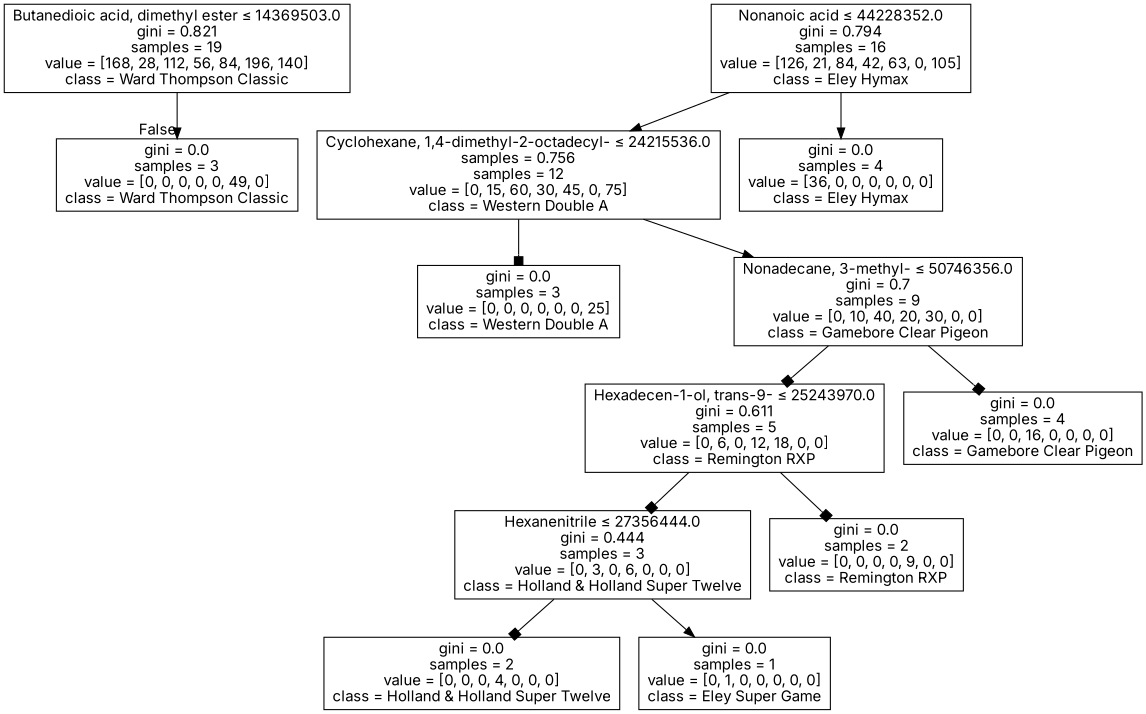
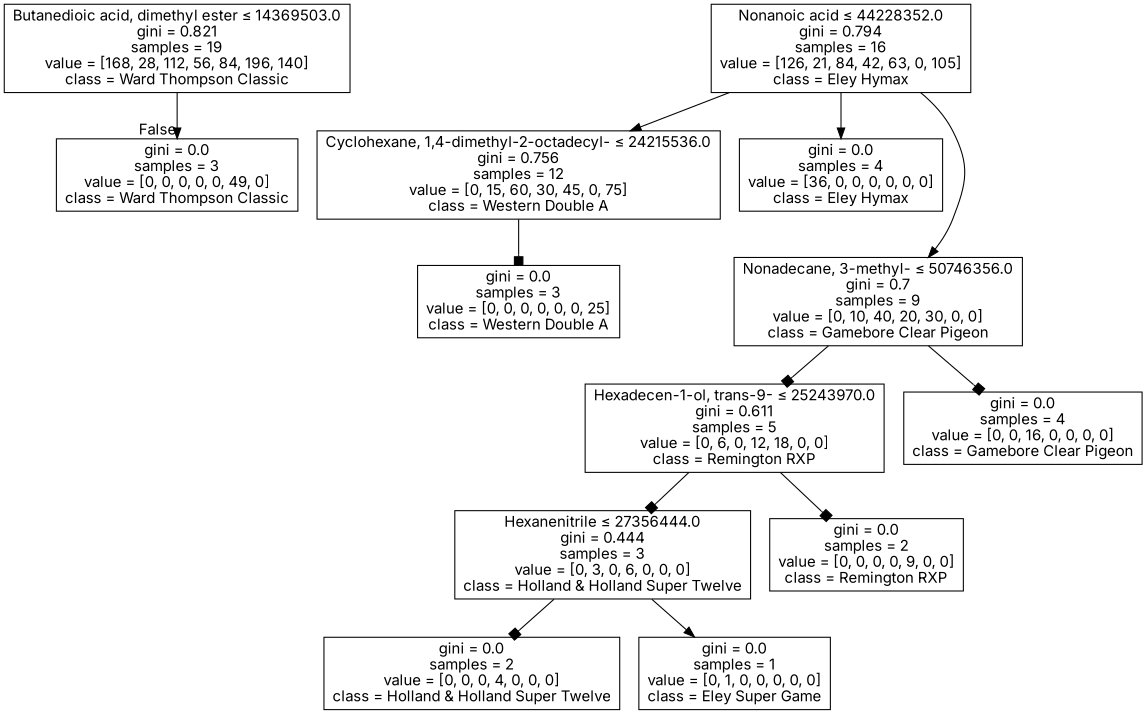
node "Cyclohexane, 1,4-dimethyl-2-octadecyl- ≤ 24215536.0": text "samples = 0.756" -> "gini = 0.756"
edge "Cyclohexane, 1,4-dimethyl-2-octadecyl- ≤ 24215536.0" -> "Nonadecane, 3-methyl- ≤ 50746356.0": now "Nonanoic acid ≤ 44228352.0" -> "Nonadecane, 3-methyl- ≤ 50746356.0"
